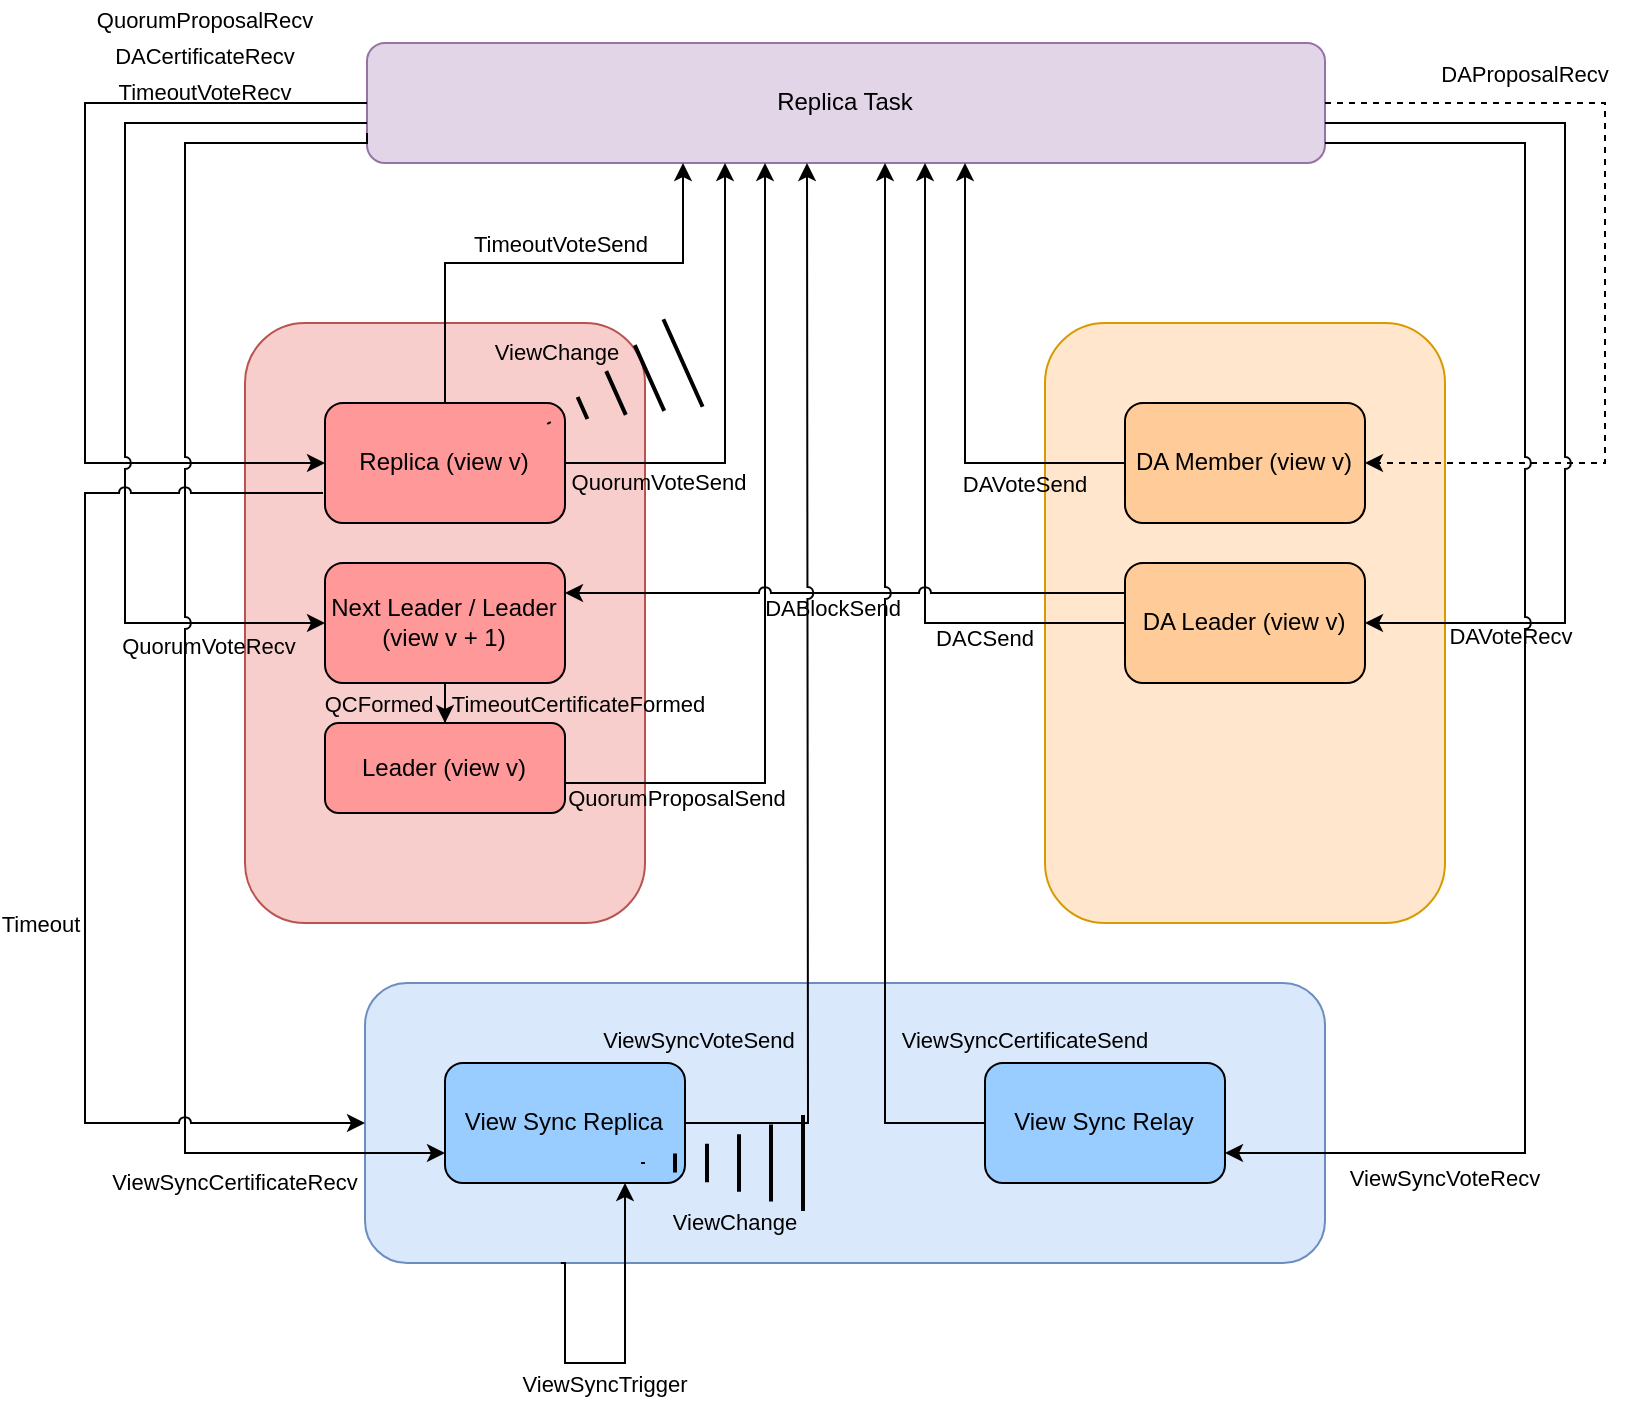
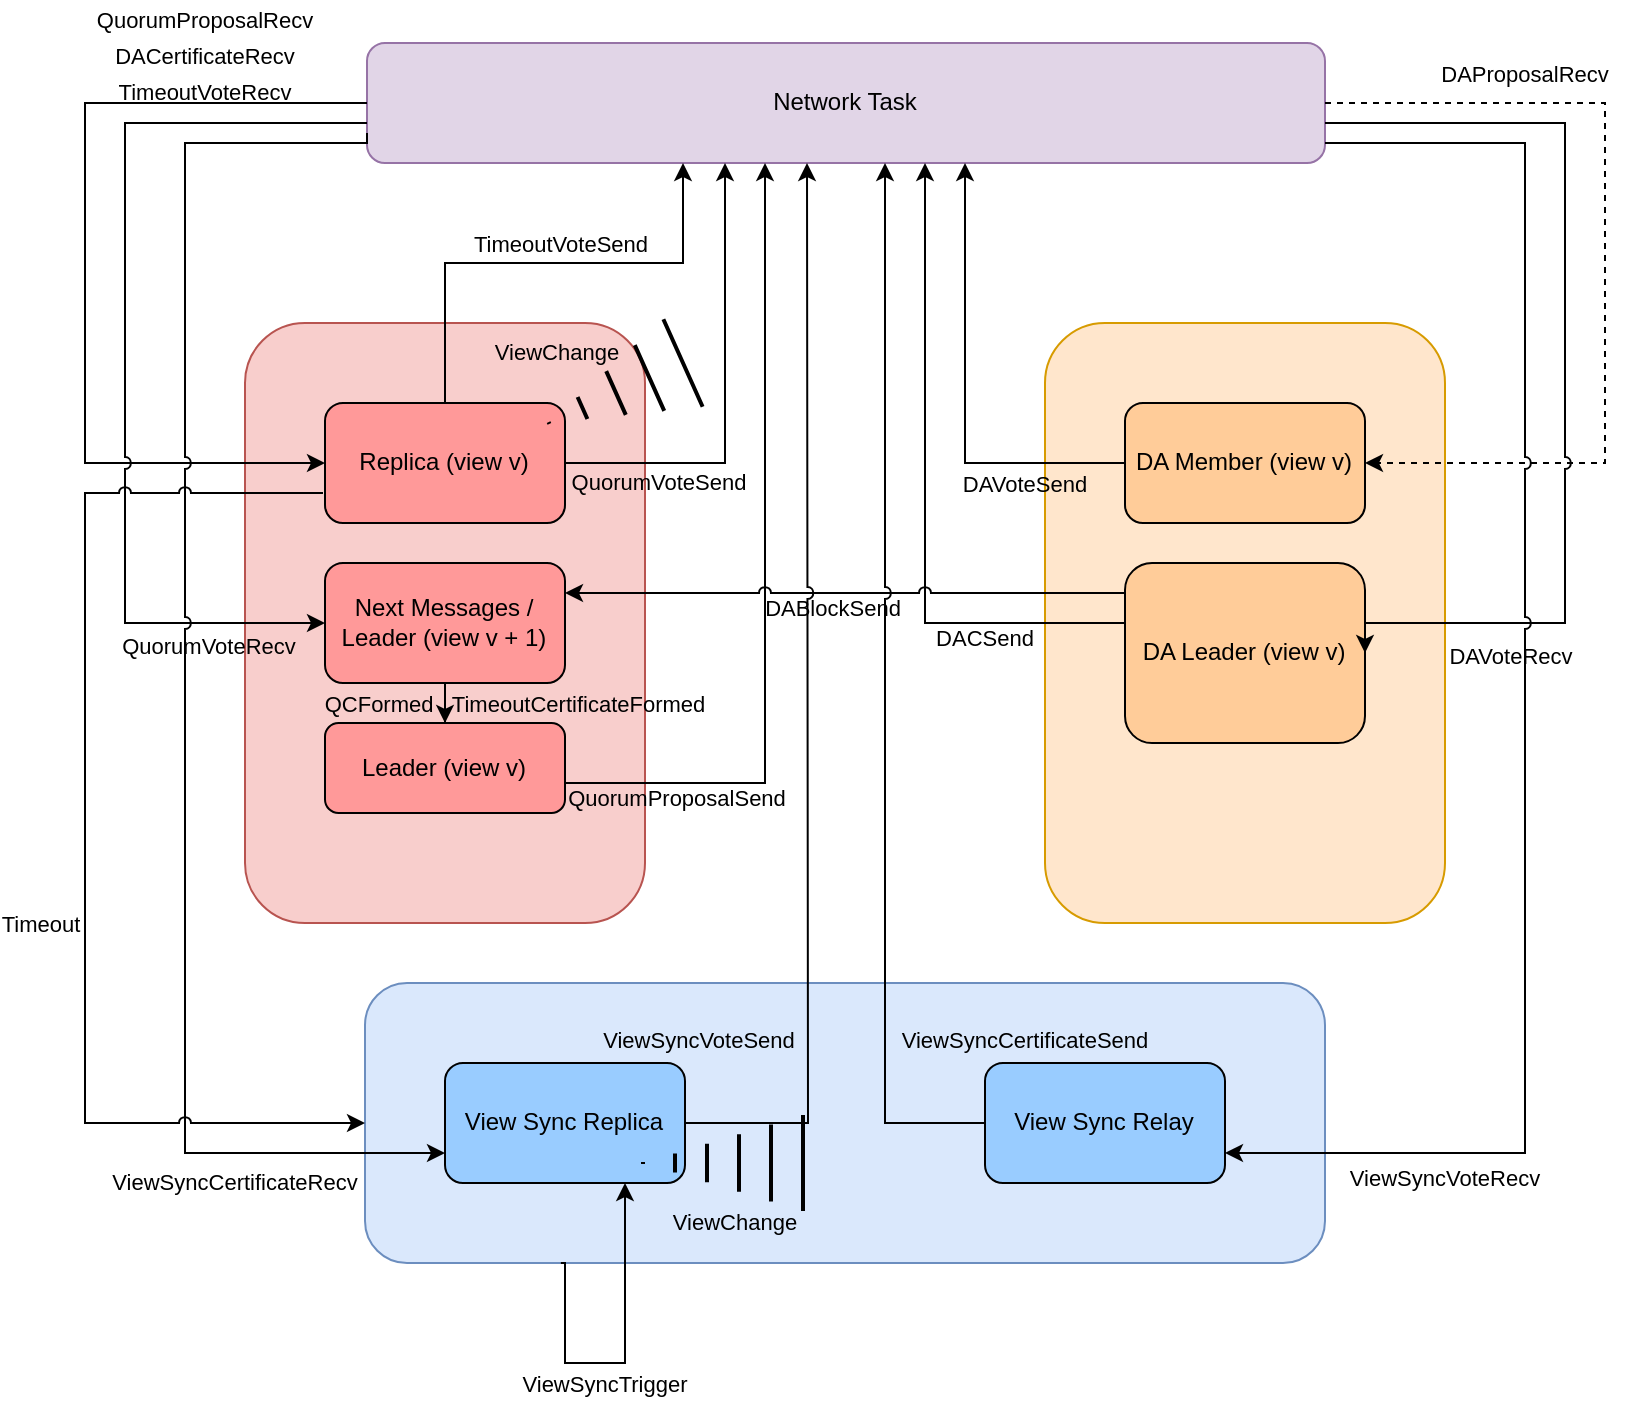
node "Replica Task": label "Replica Task" -> "Network Task"
node "Next Leader / Leader (view v + 1)": label "Next Leader / Leader (view v + 1)" -> "Next Messages / Leader (view v + 1)"
node "DA Leader (view v)": size 240x120 -> 240x180
